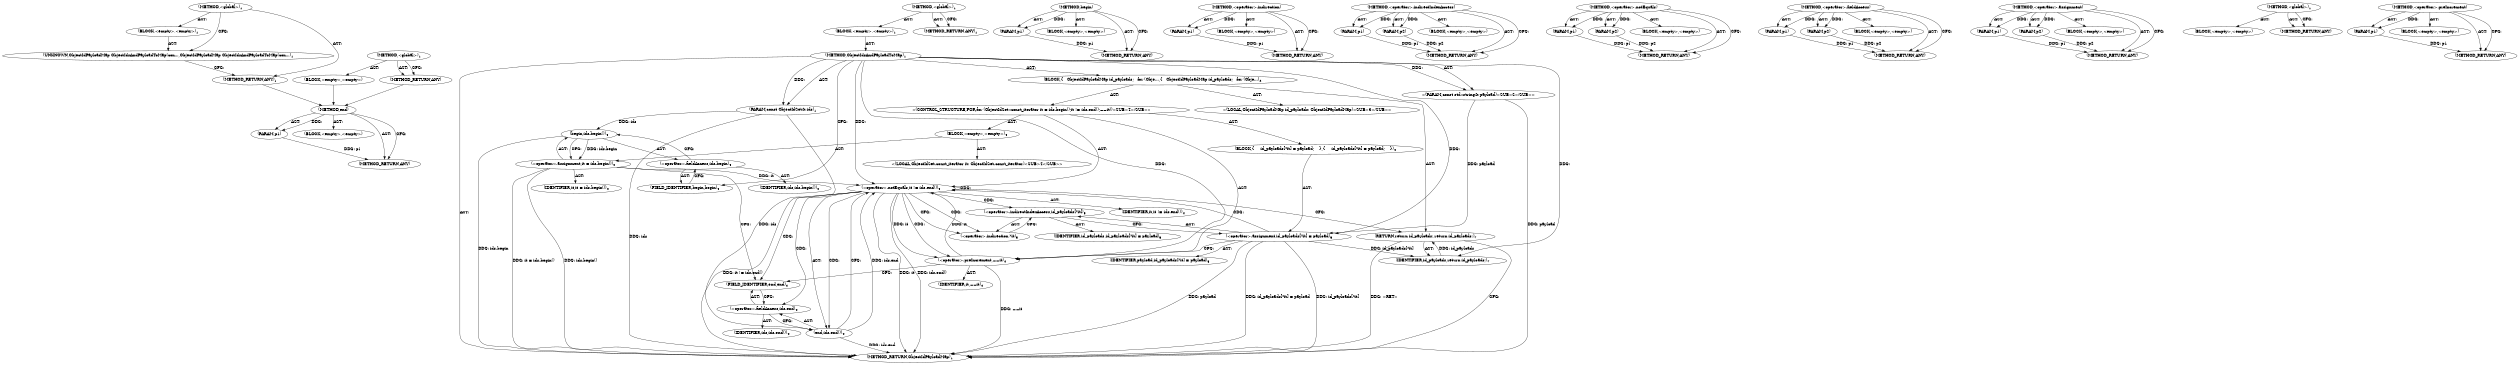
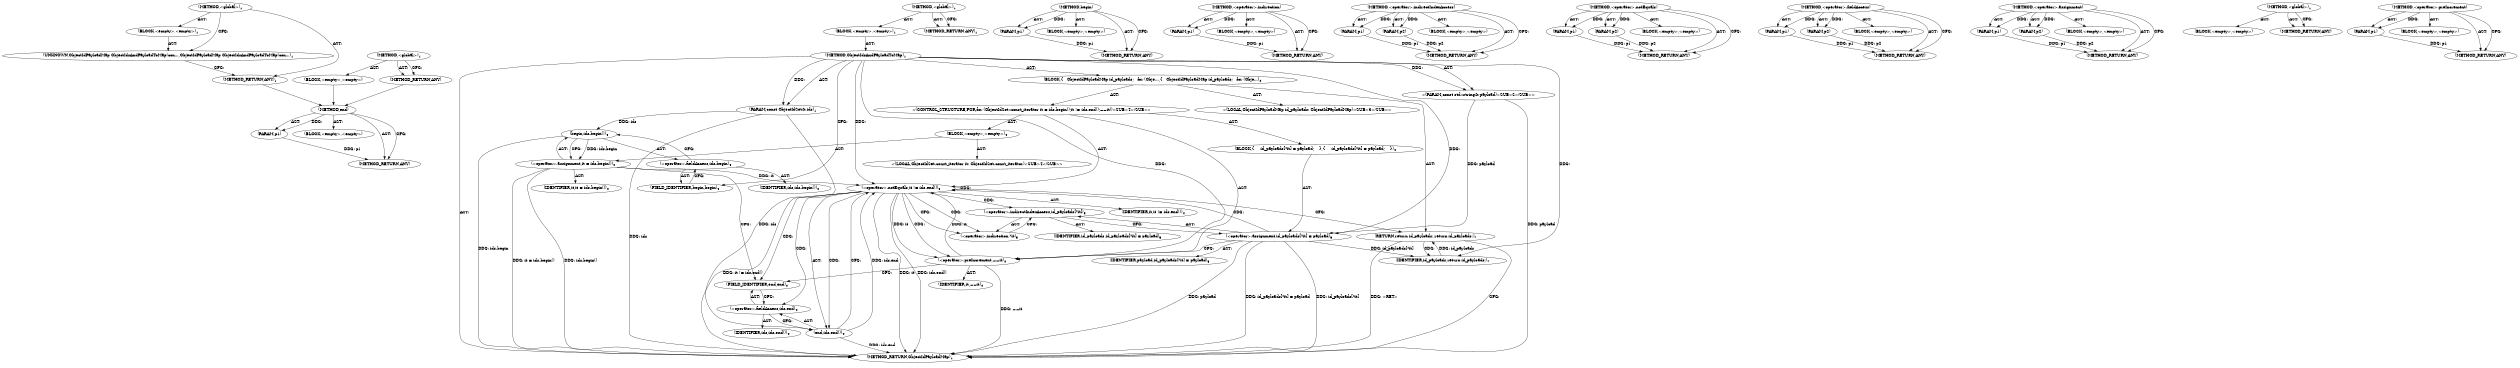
edge "(RETURN,return id_payloads;,return id_payloads;)" -> "(IDENTIFIER,id_payloads,return id_payloads;)": label "AST: " -> "CDG: "
